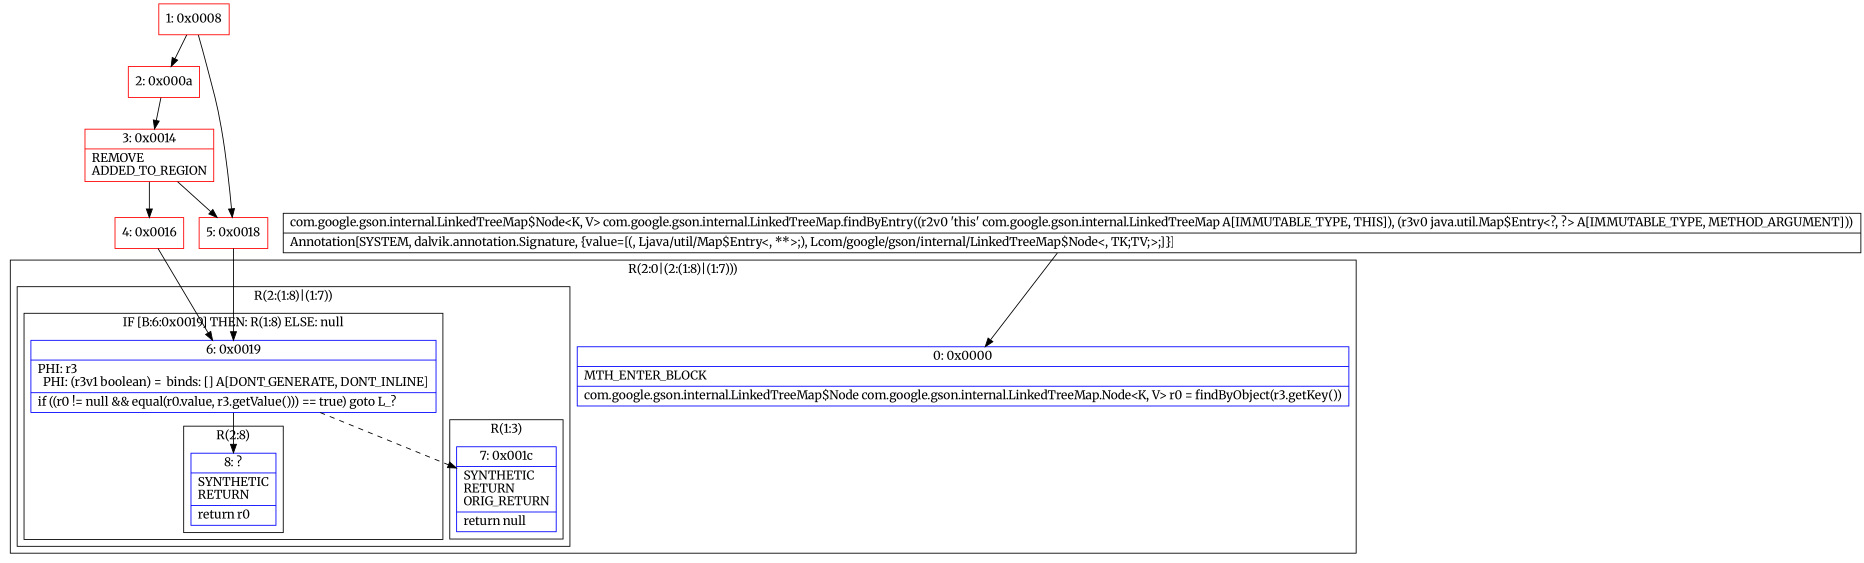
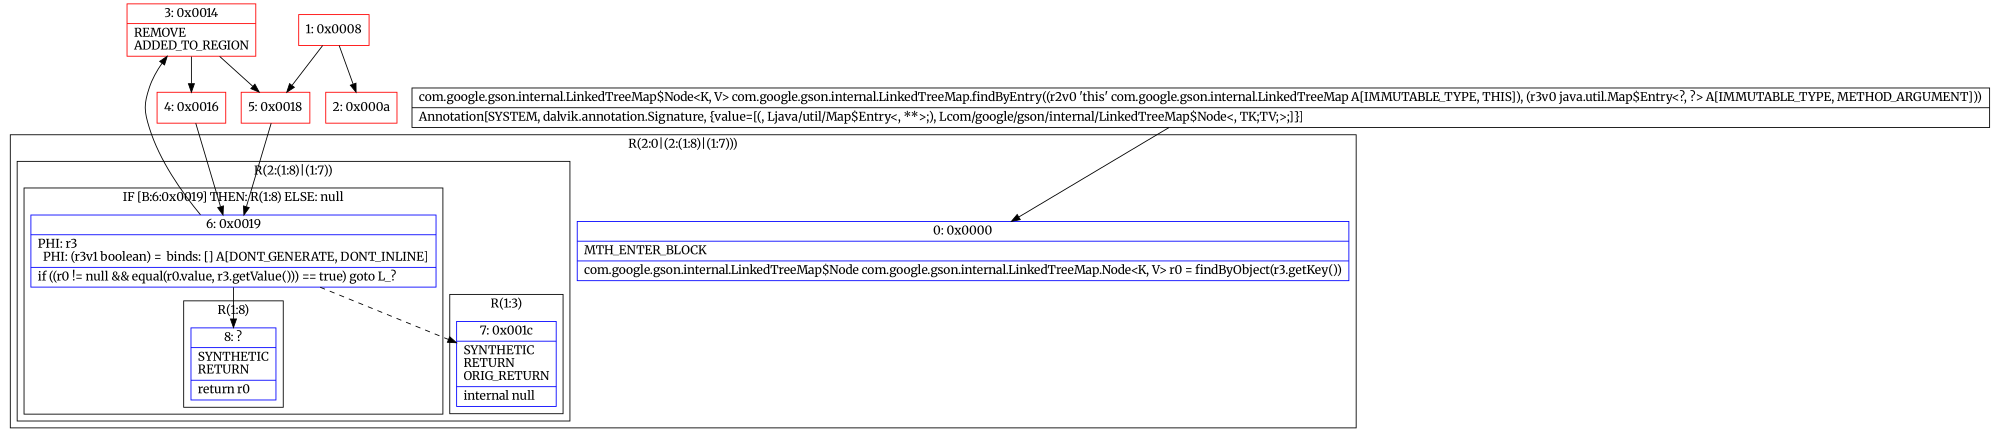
edge "2: 0x000a" -> "3: 0x0014": now "6: 0x0019" -> "3: 0x0014"
cluster "R(2:8)": label "R(2:8)" -> "R(1:8)"
node "7: 0x001c": text "return null" -> "internal null"
